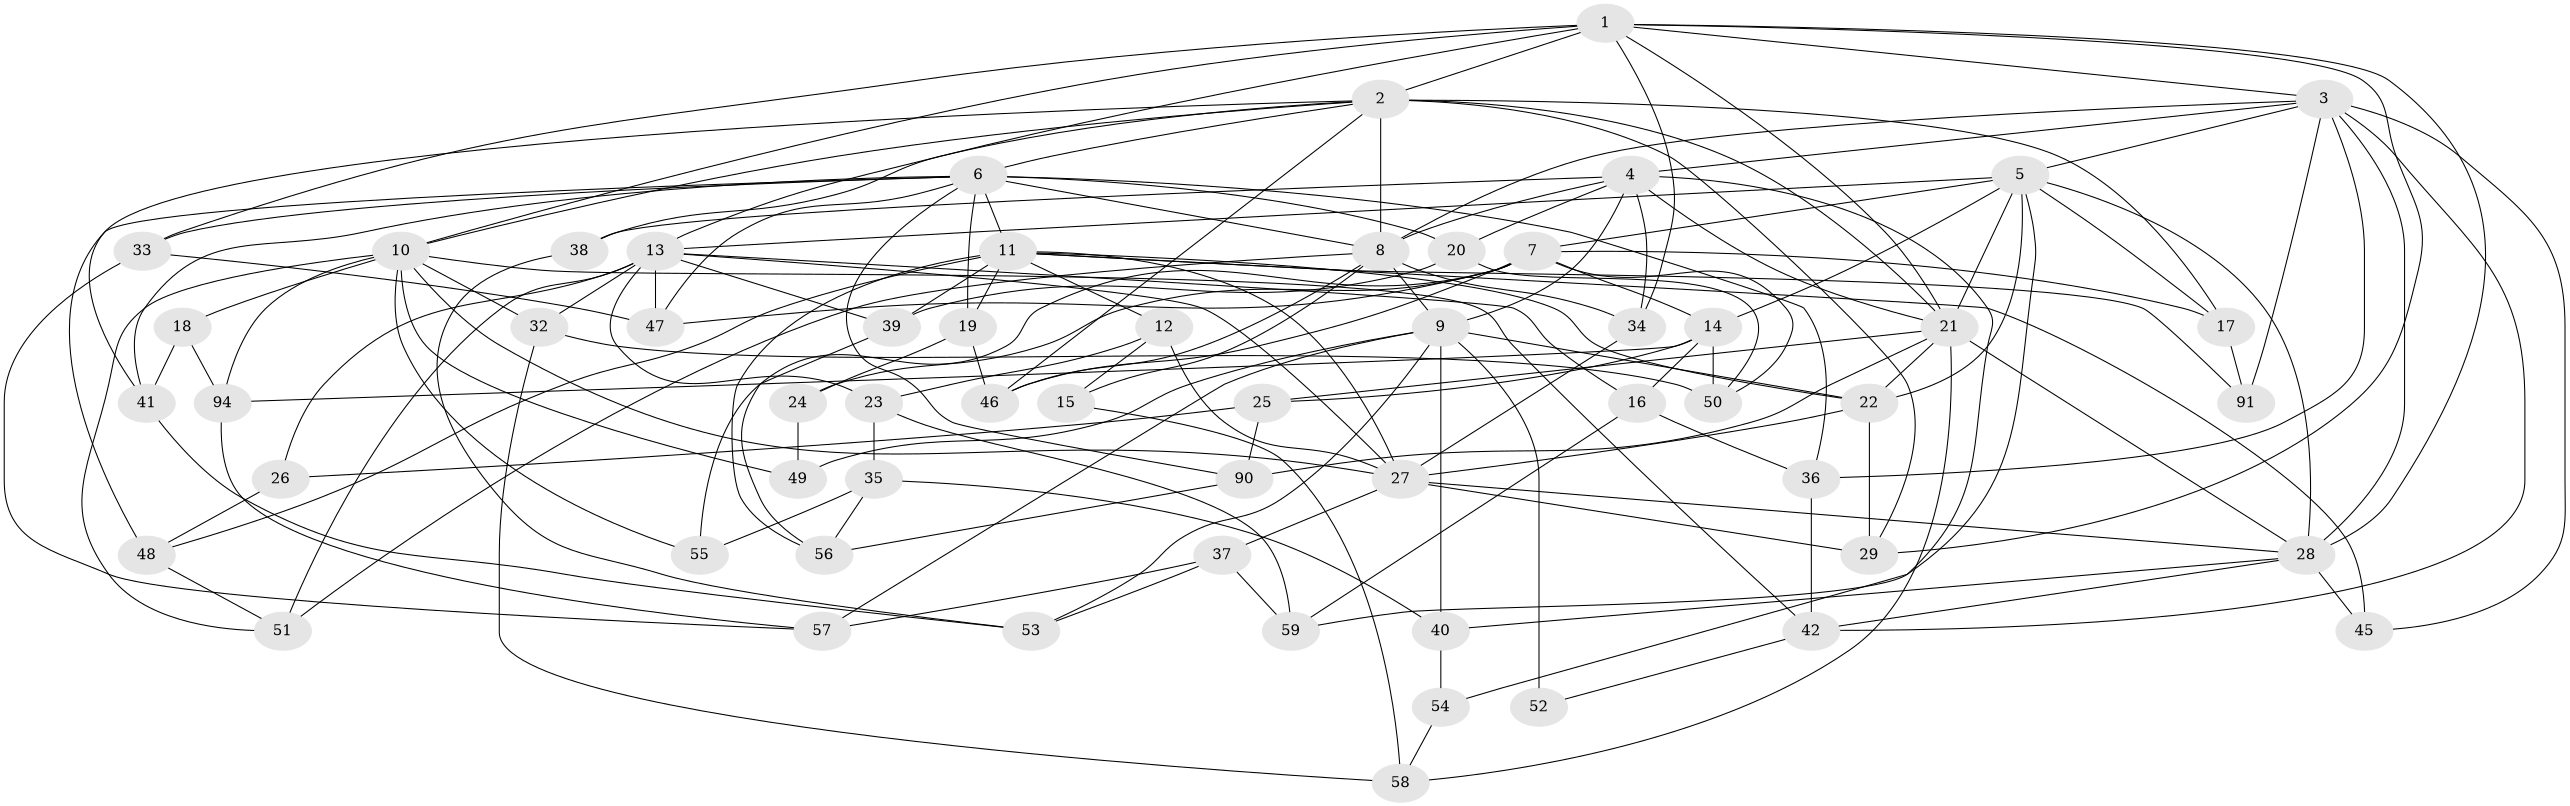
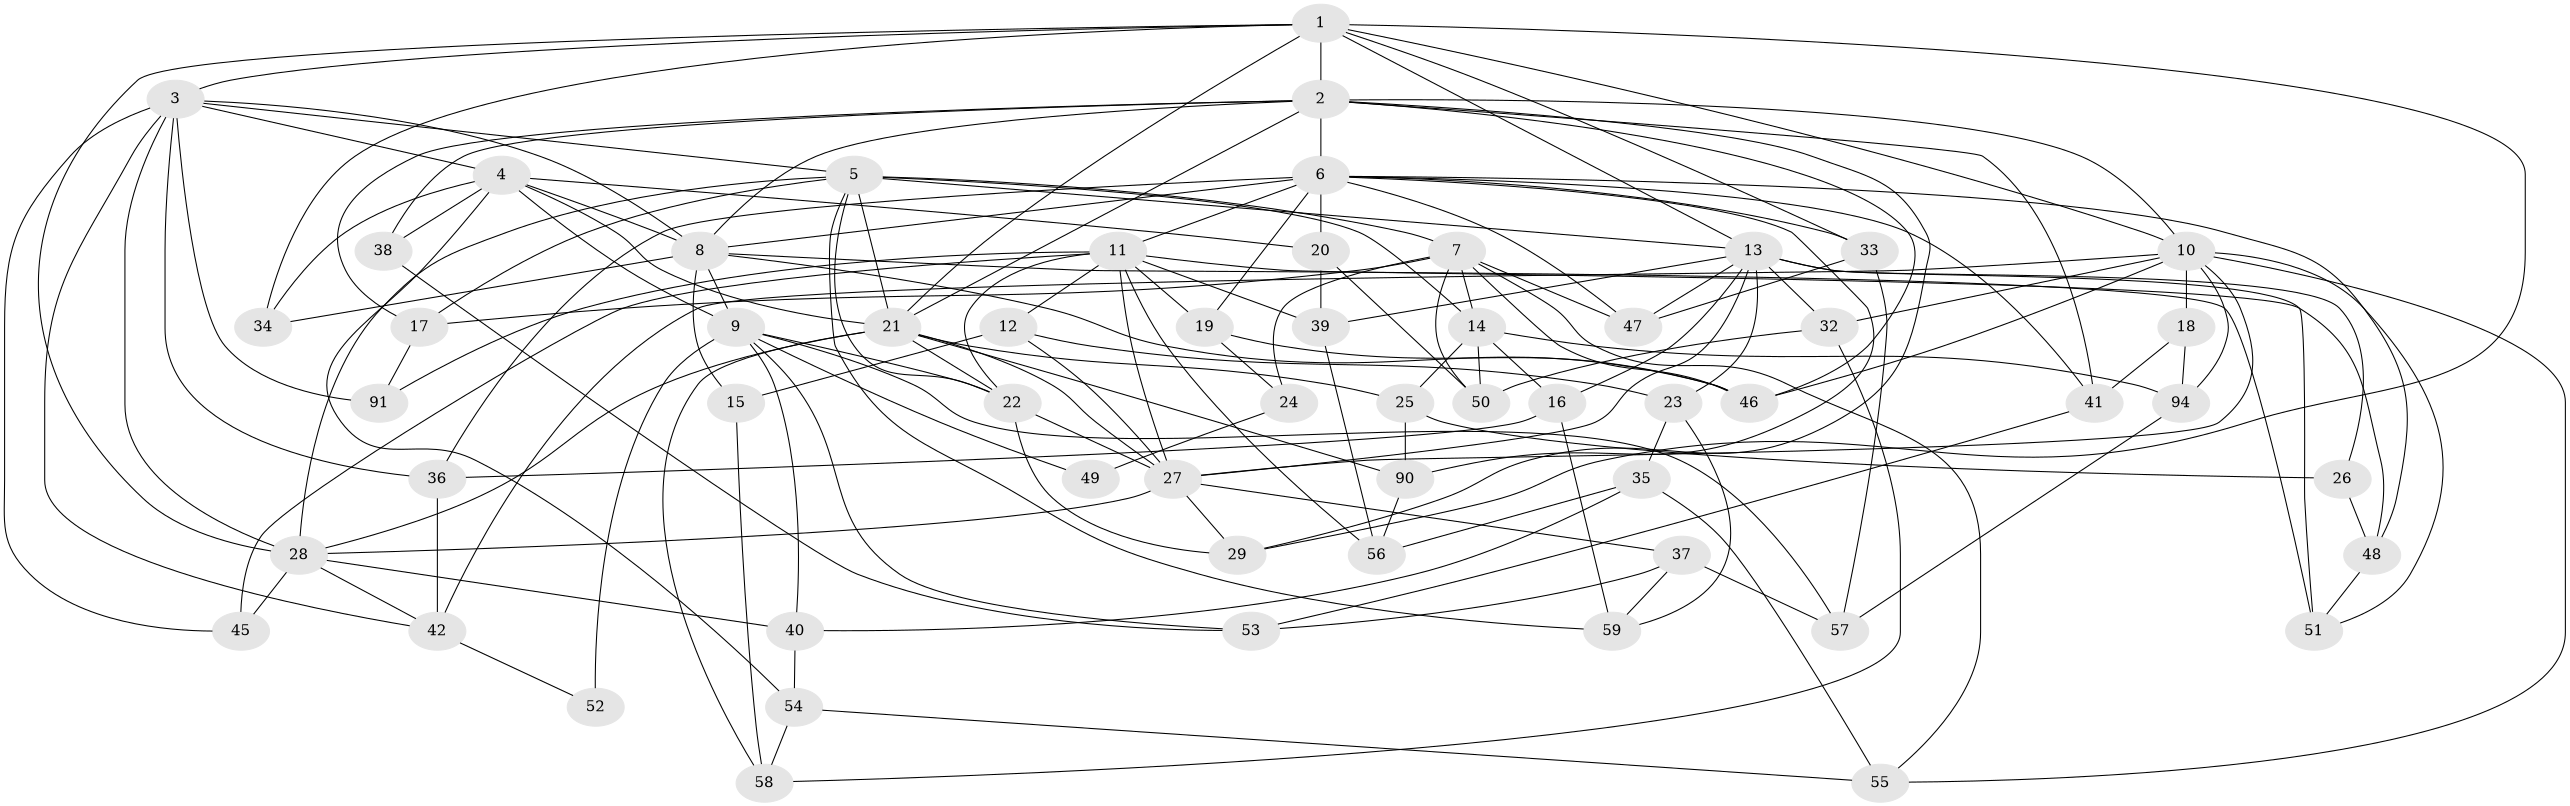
edge "34" -- "27": now "21" -- "27"
edge "10" -- "49": now "10" -- "46"
edge "54" -- "55": added
